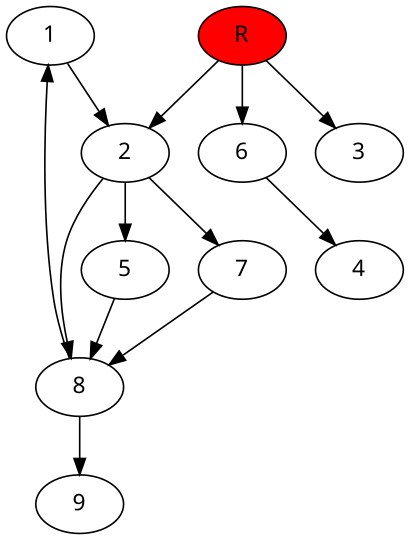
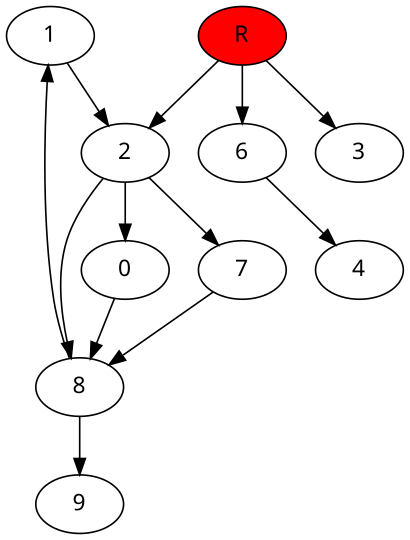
node "5": label "5" -> "0"
